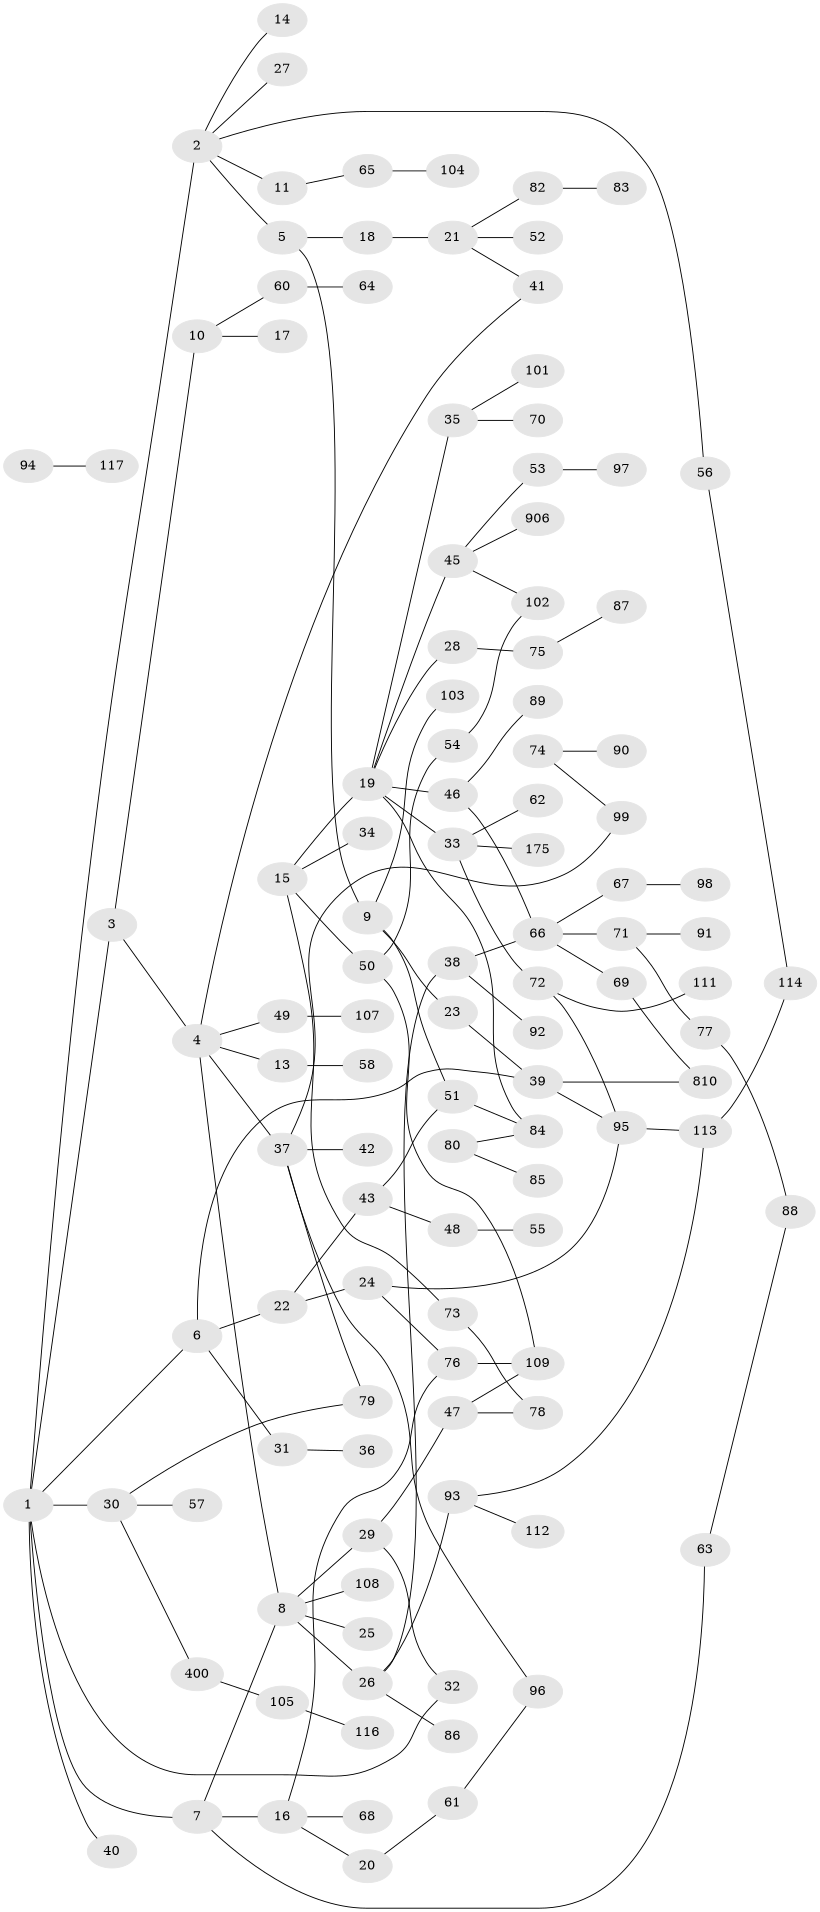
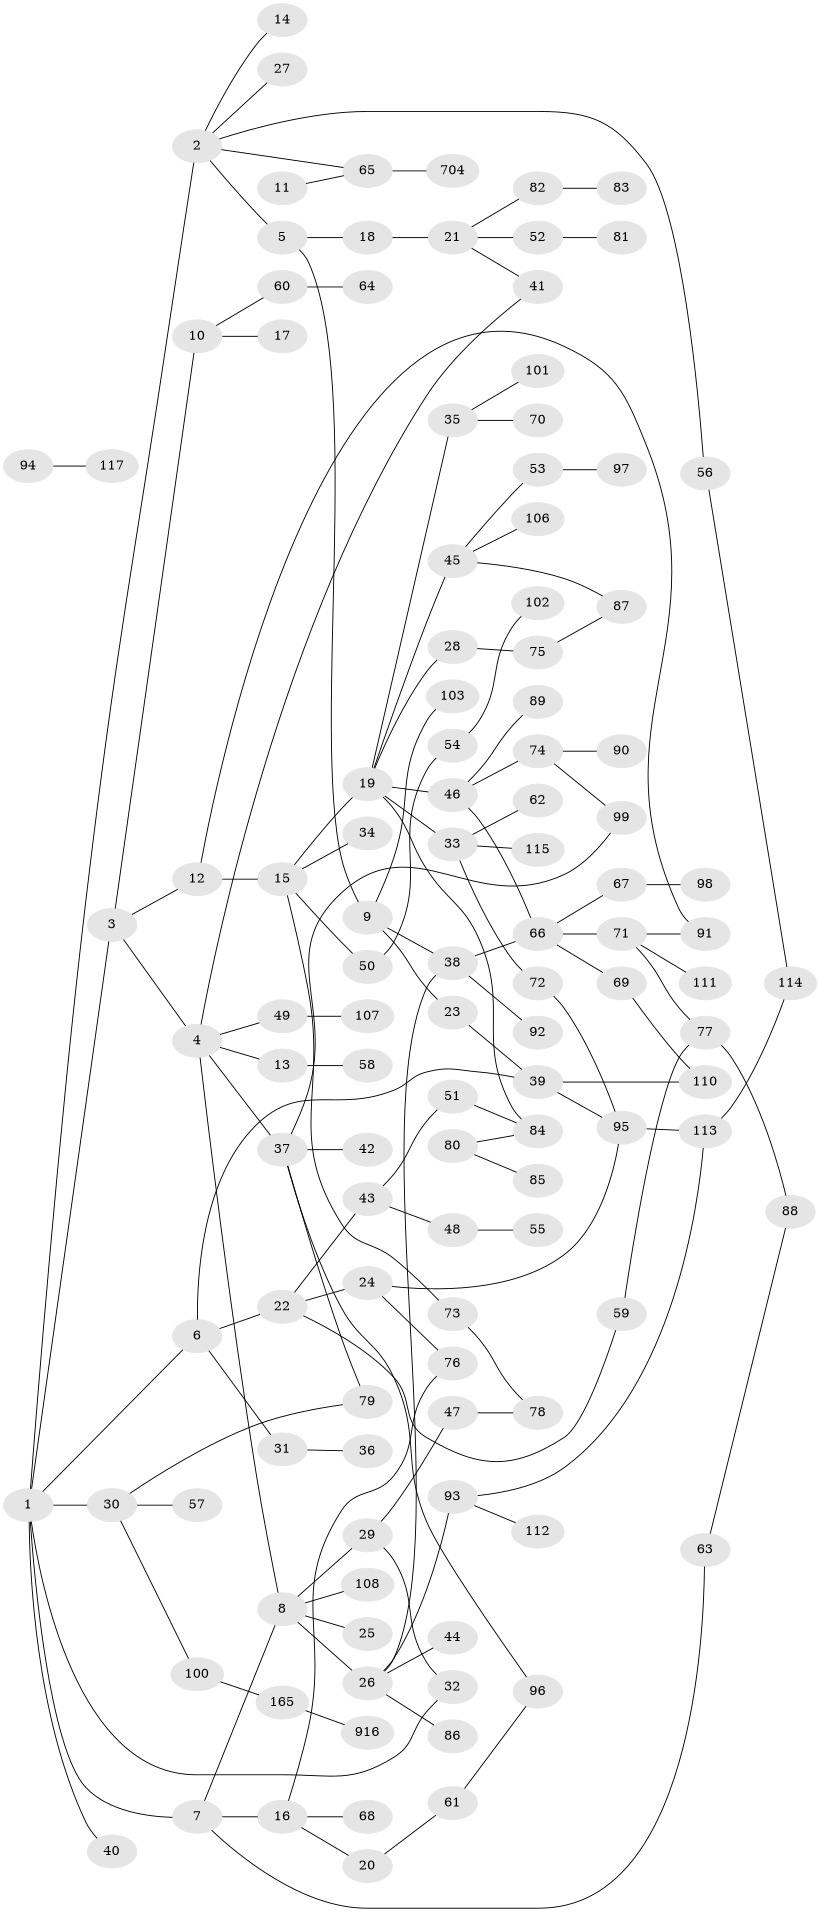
edge "2" -- "11": now "2" -- "65"
node "104": label "104" -> "704"
node "81": added
node "906": label "906" -> "106"
edge "45" -- "102": now "45" -- "87"
edge "74" -- "46": added
node "175": label "175" -> "115"
node "12": added
edge "9" -- "51": now "9" -- "38"
edge "72" -- "111": now "71" -- "111"
node "810": label "810" -> "110"
node "59": added
node "109": removed
node "44": added
node "400": label "400" -> "100"
node "105": label "105" -> "165"
node "116": label "116" -> "916"
